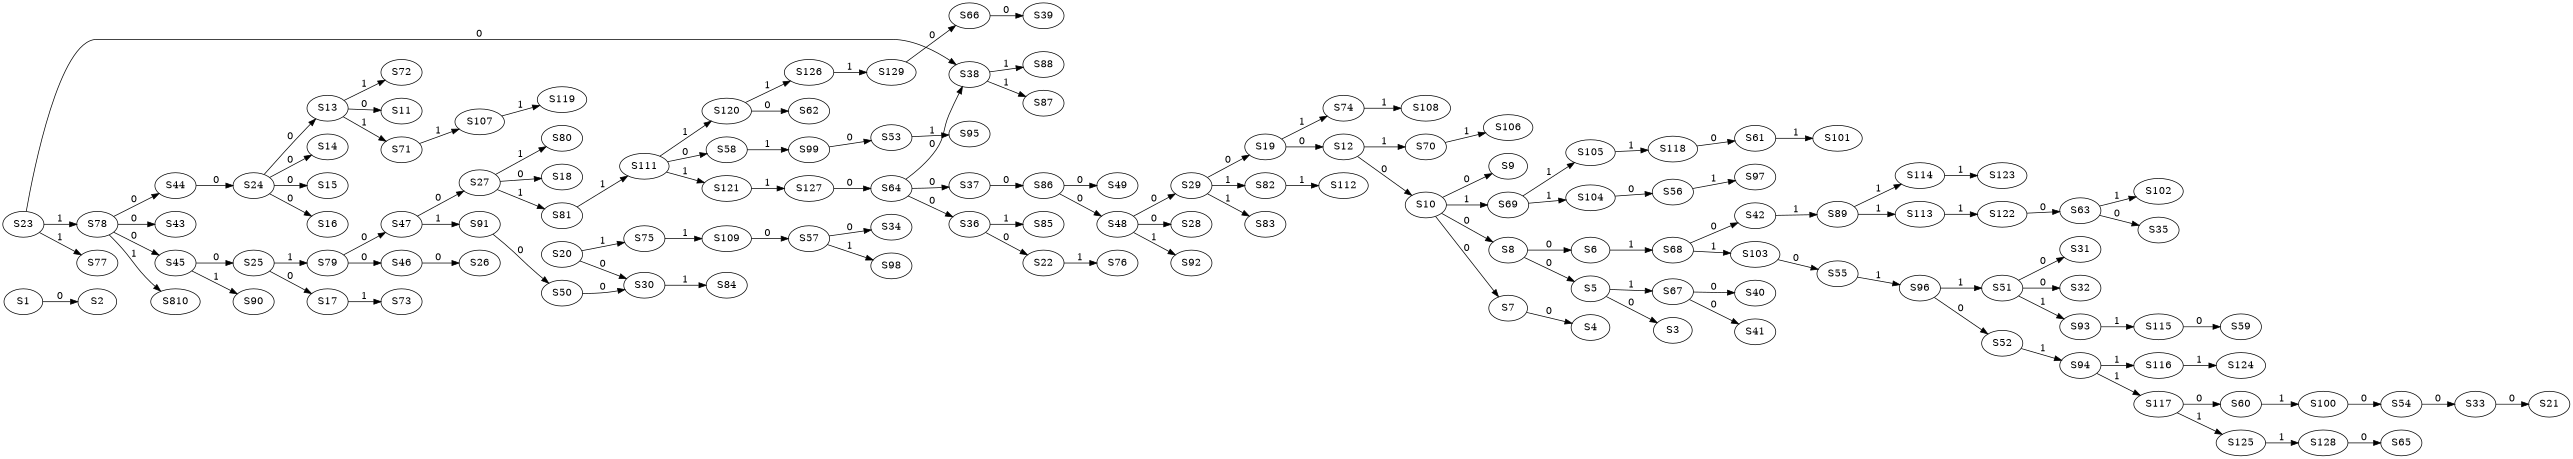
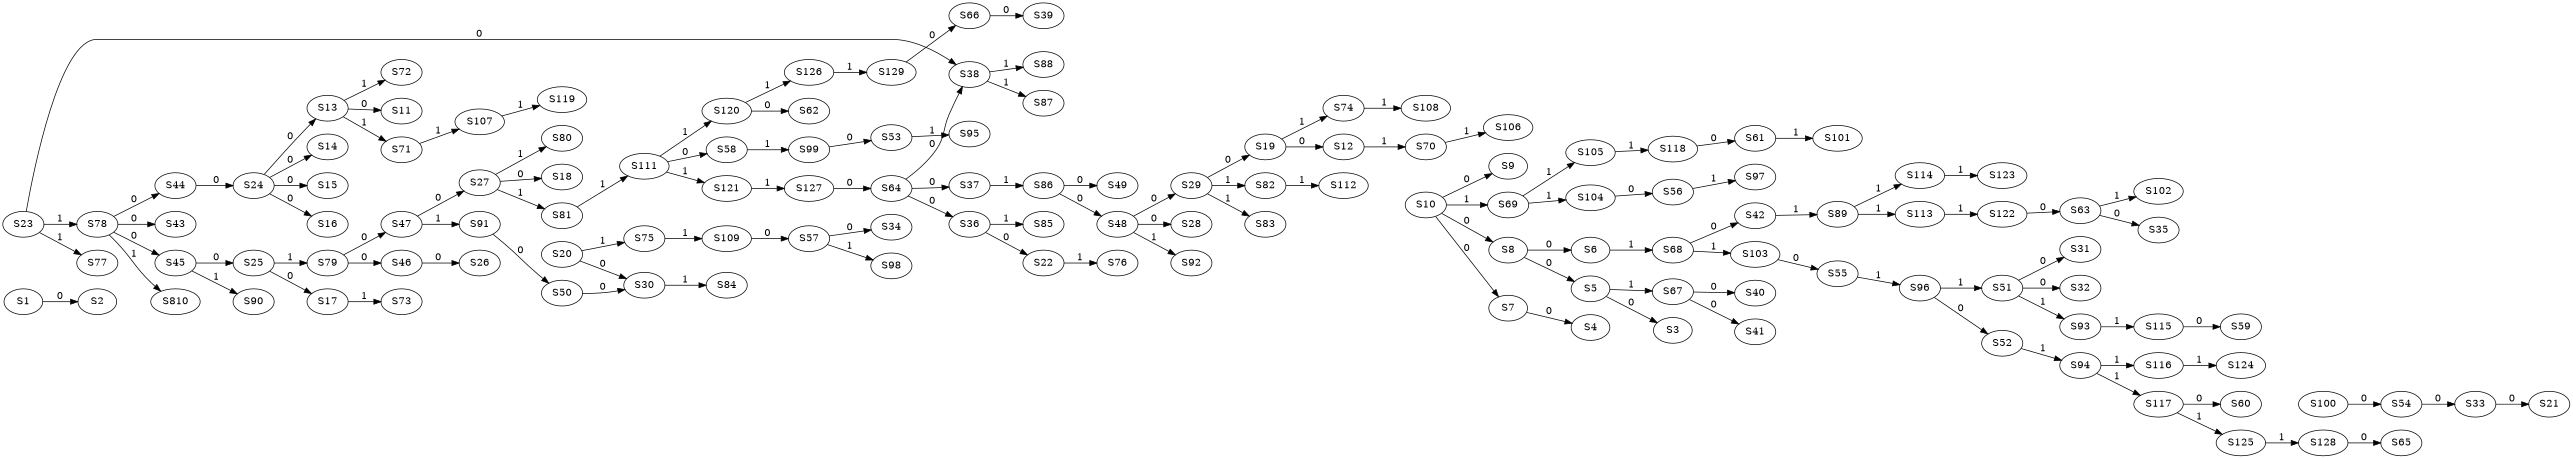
edge "S12" -> "S10": removed, label "0"
edge "S37" -> "S86": label "0" -> "1"
edge "S60" -> "S100": removed, label "1"
